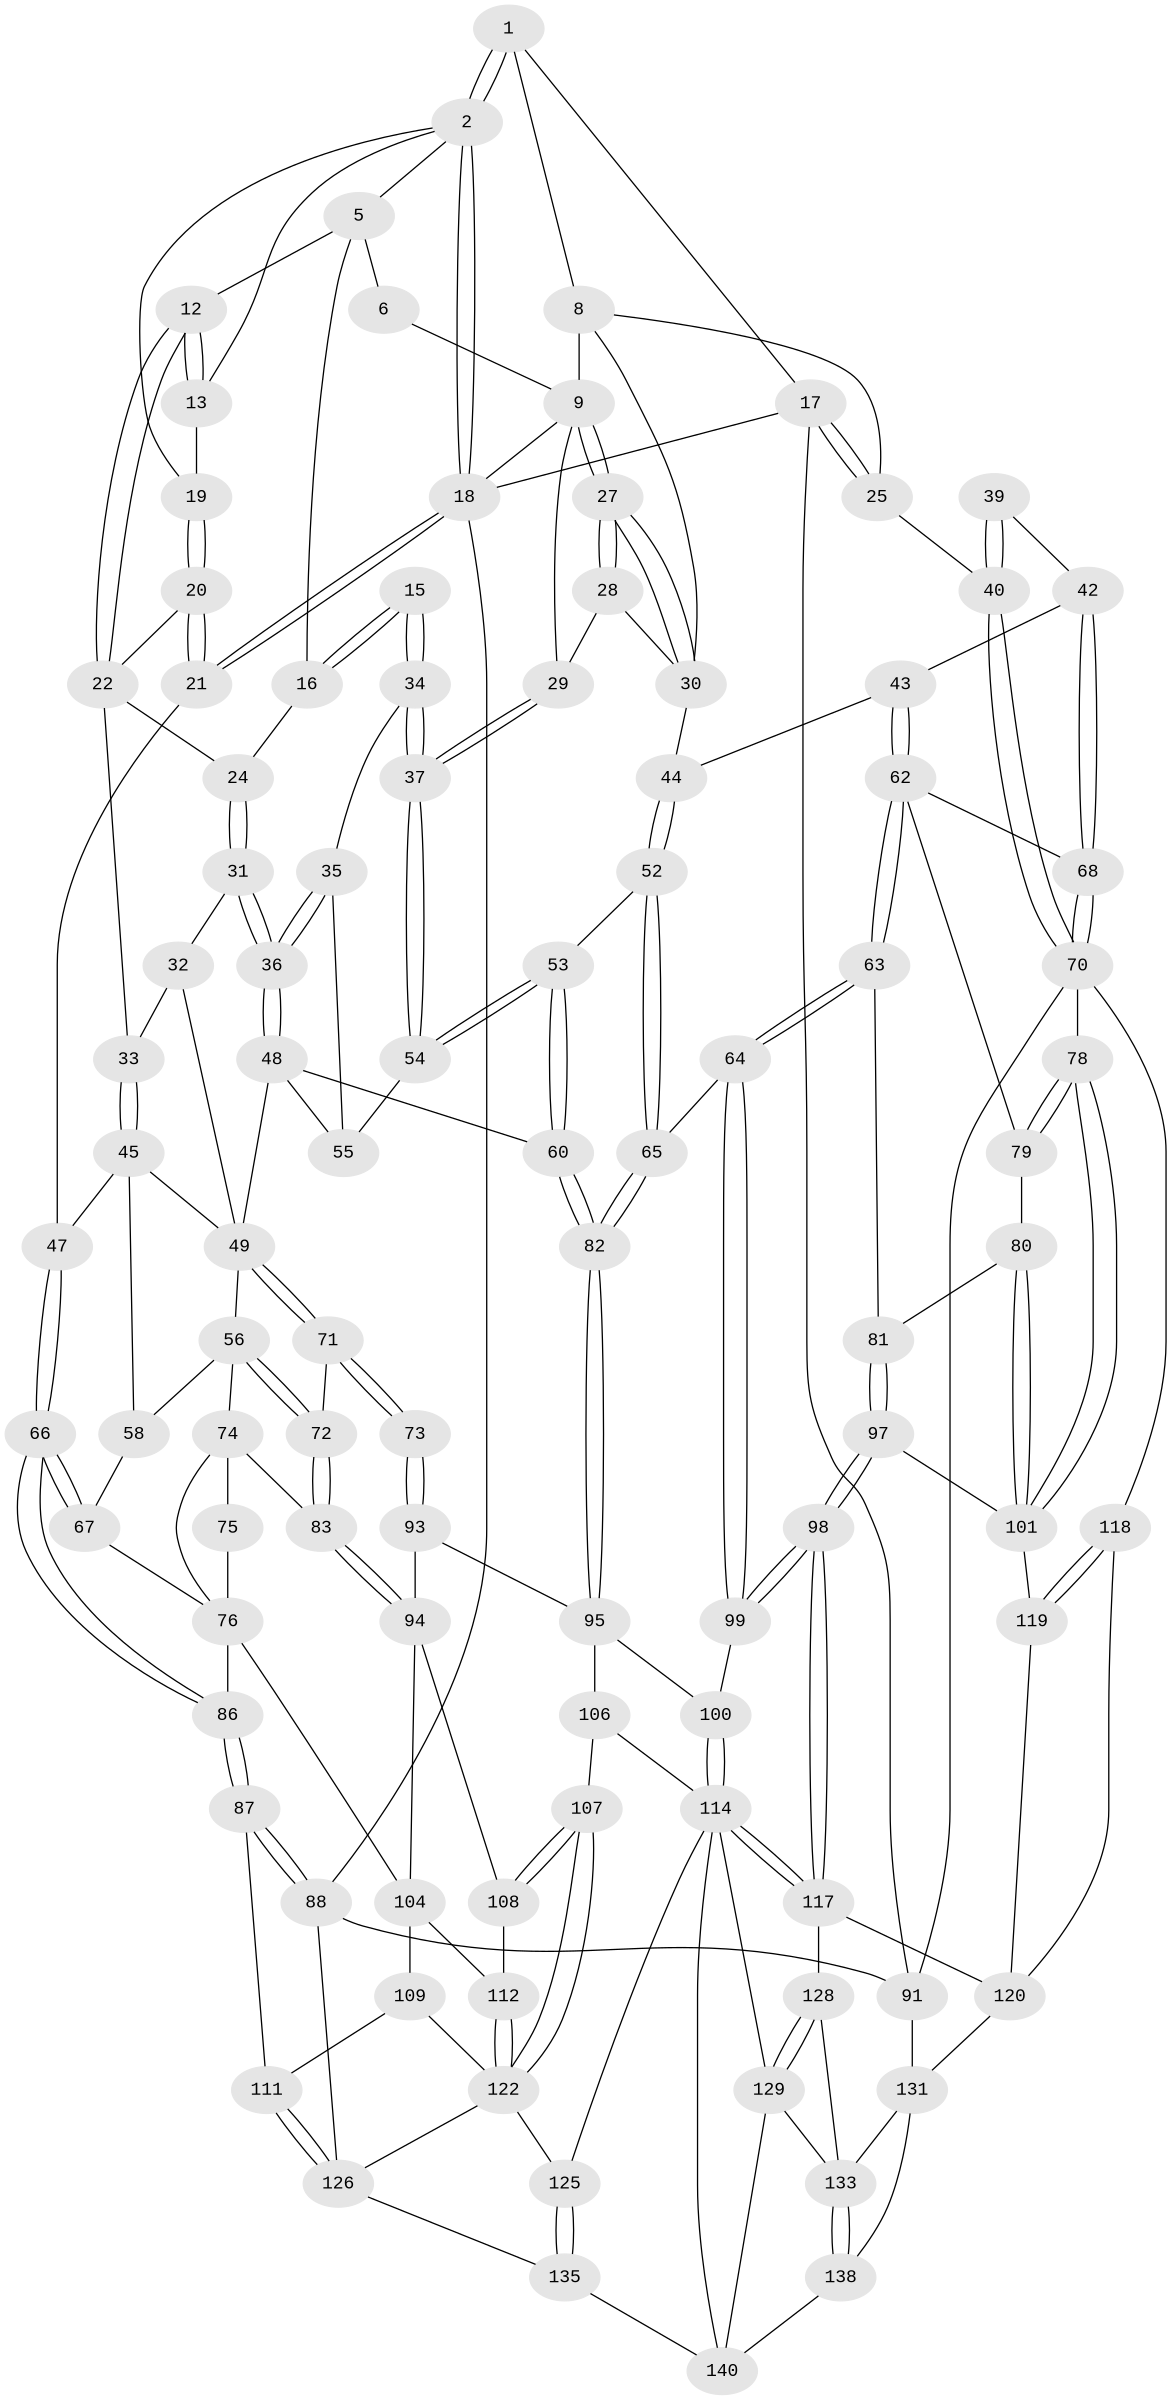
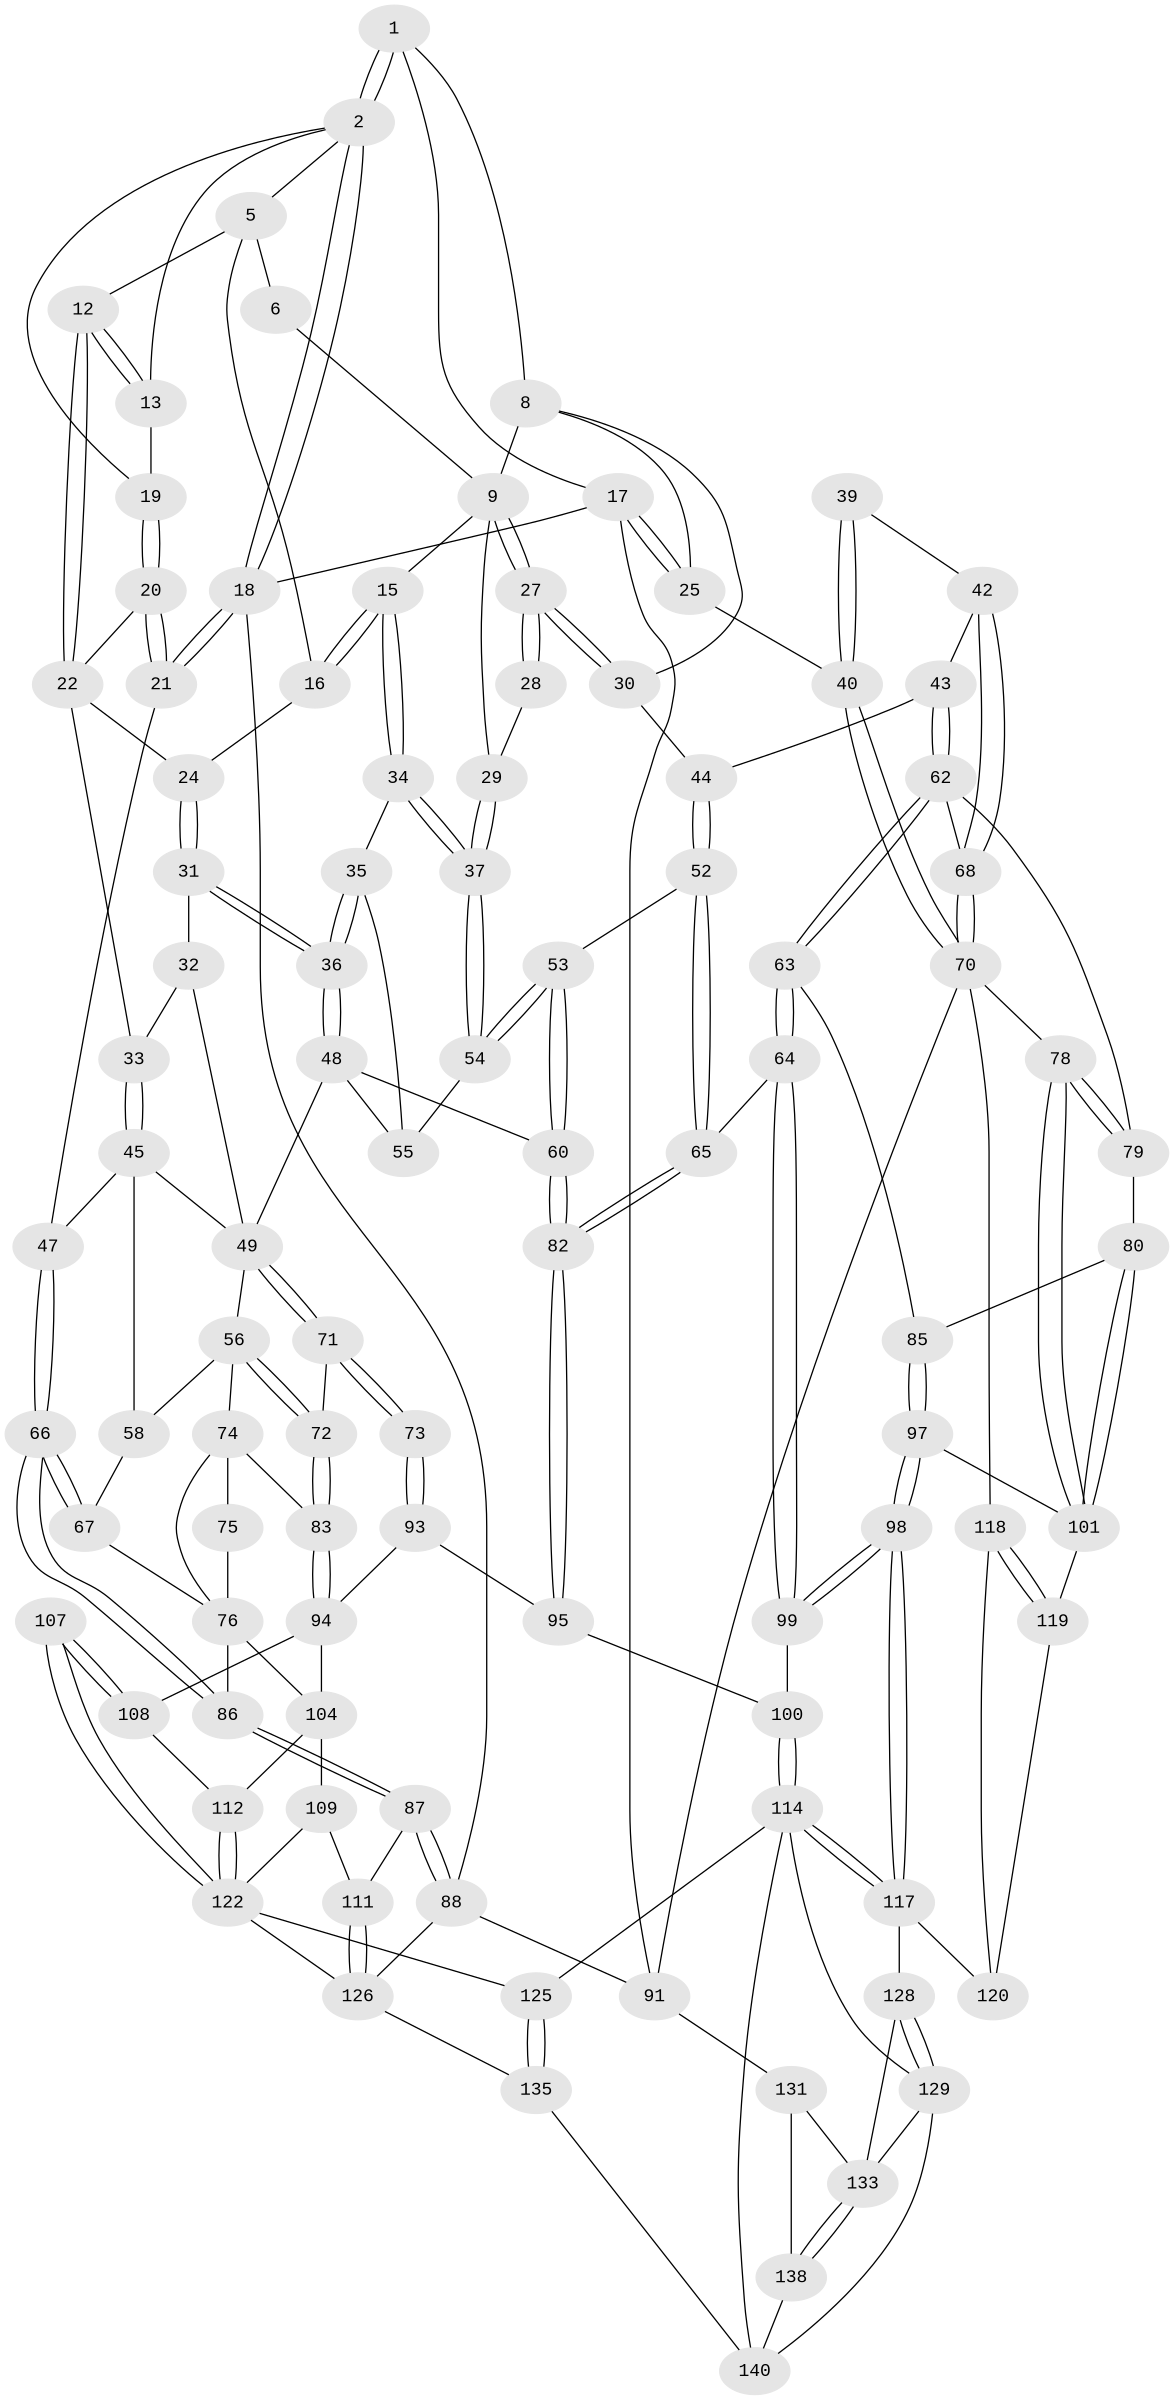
edge "9" -- "18": now "9" -- "15"
edge "28" -- "30": removed
node "81": label "81" -> "85"
node "106": removed
edge "120" -- "131": removed
